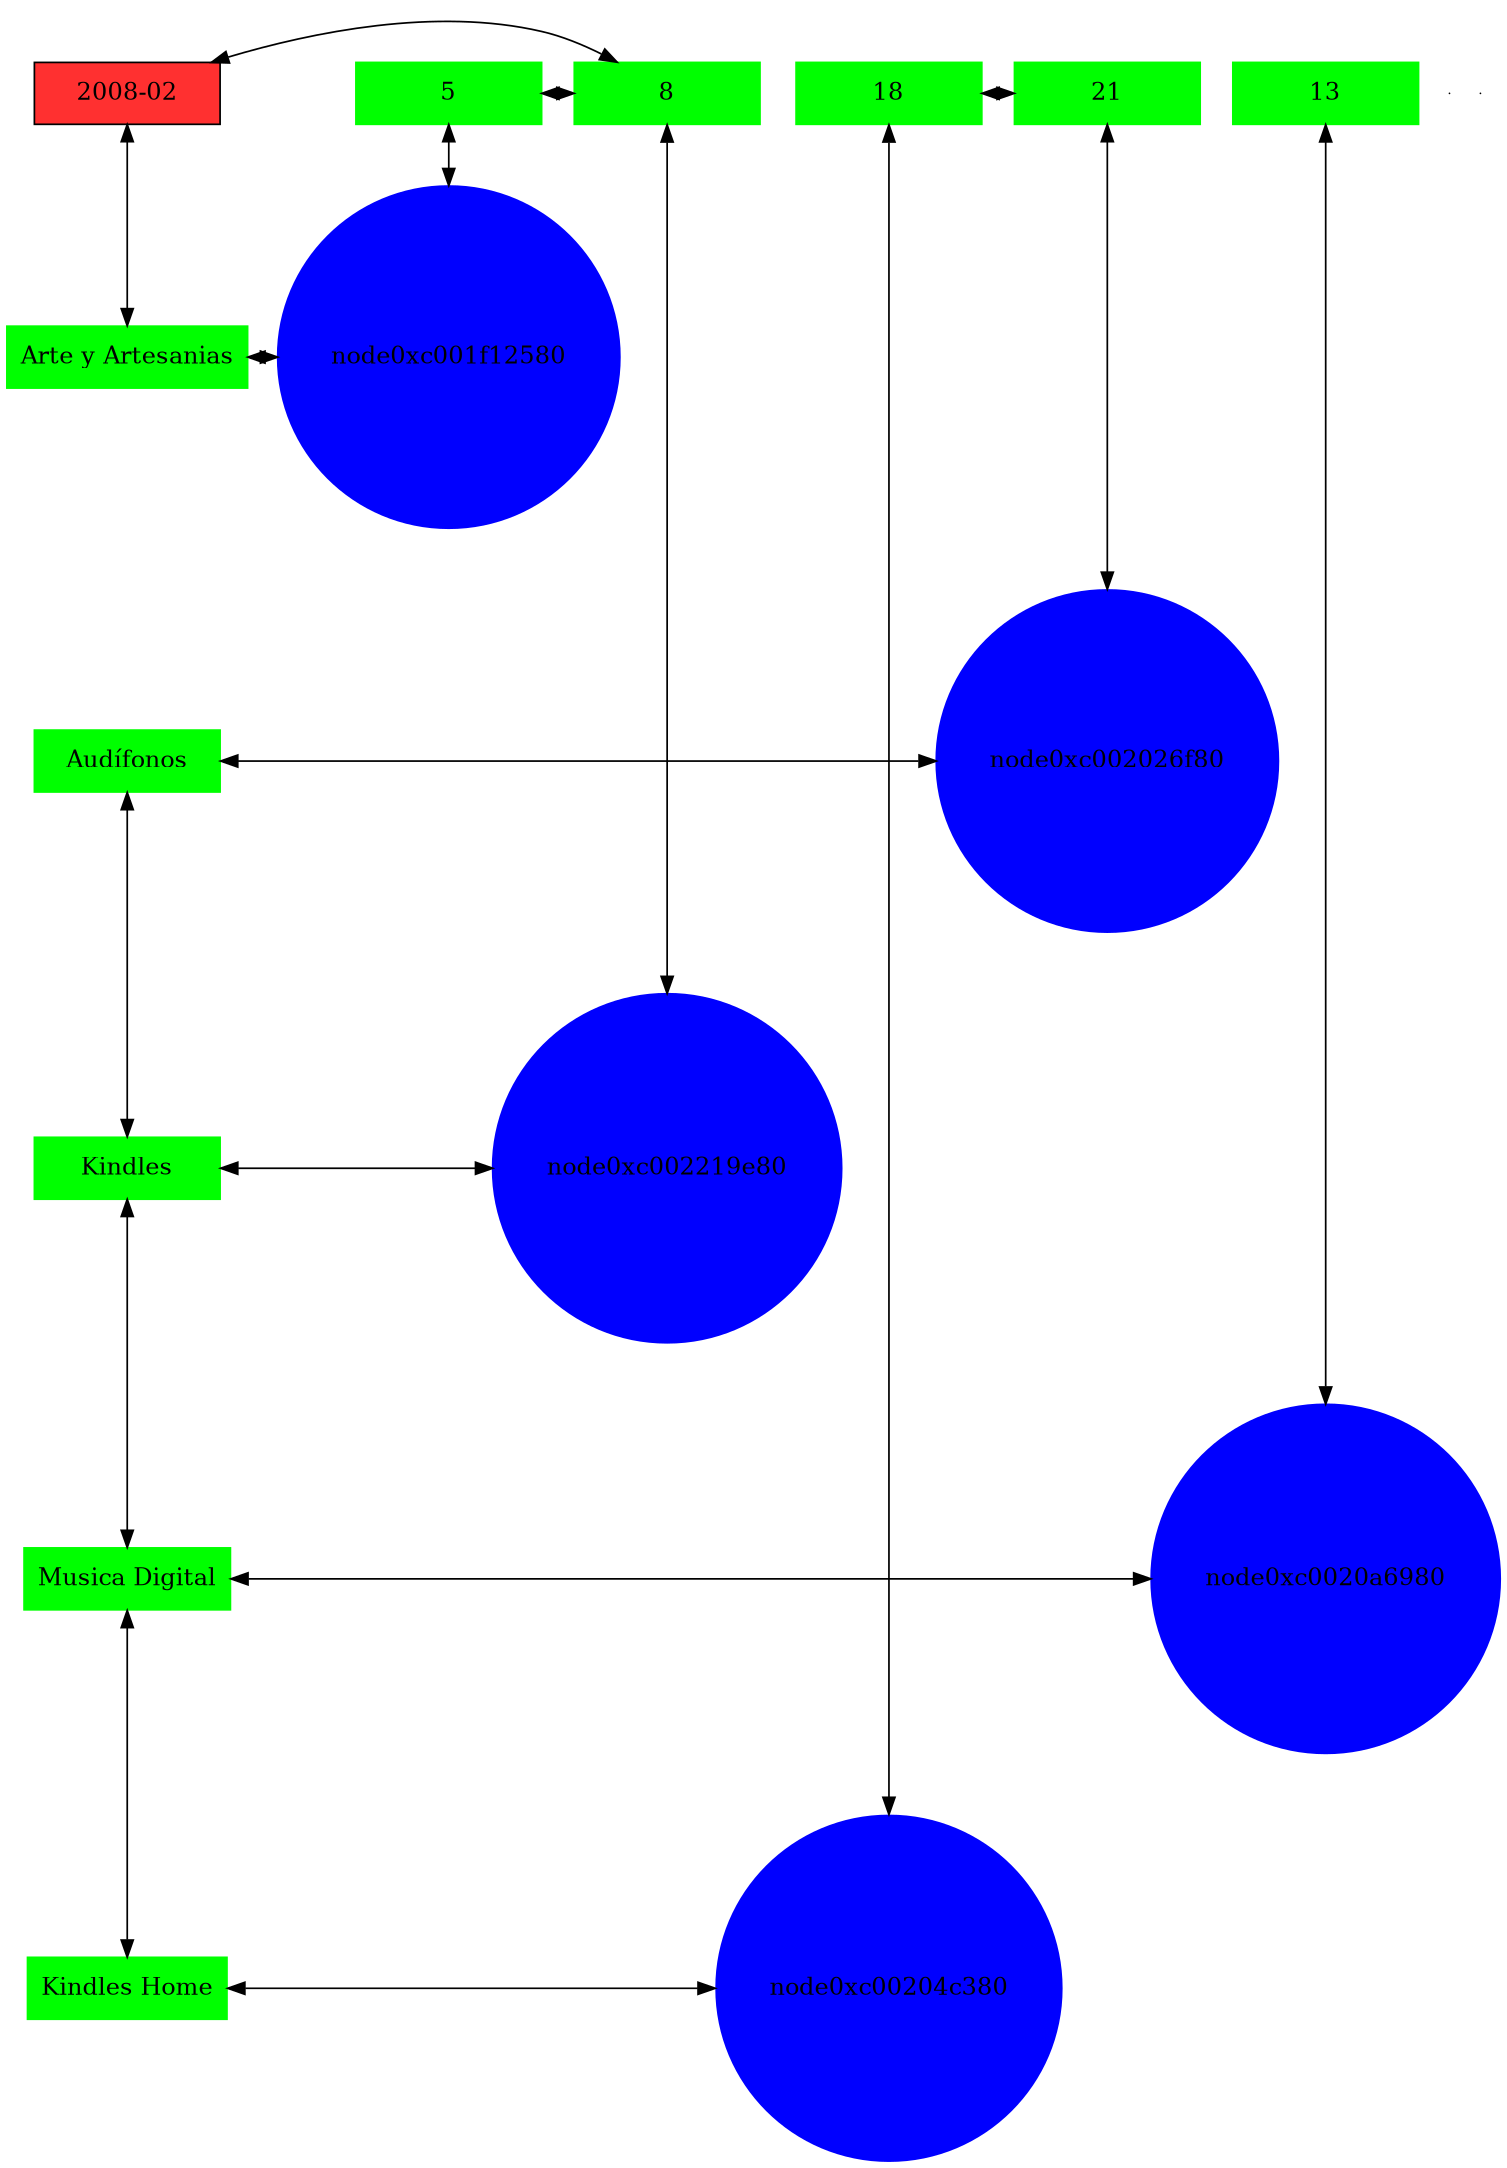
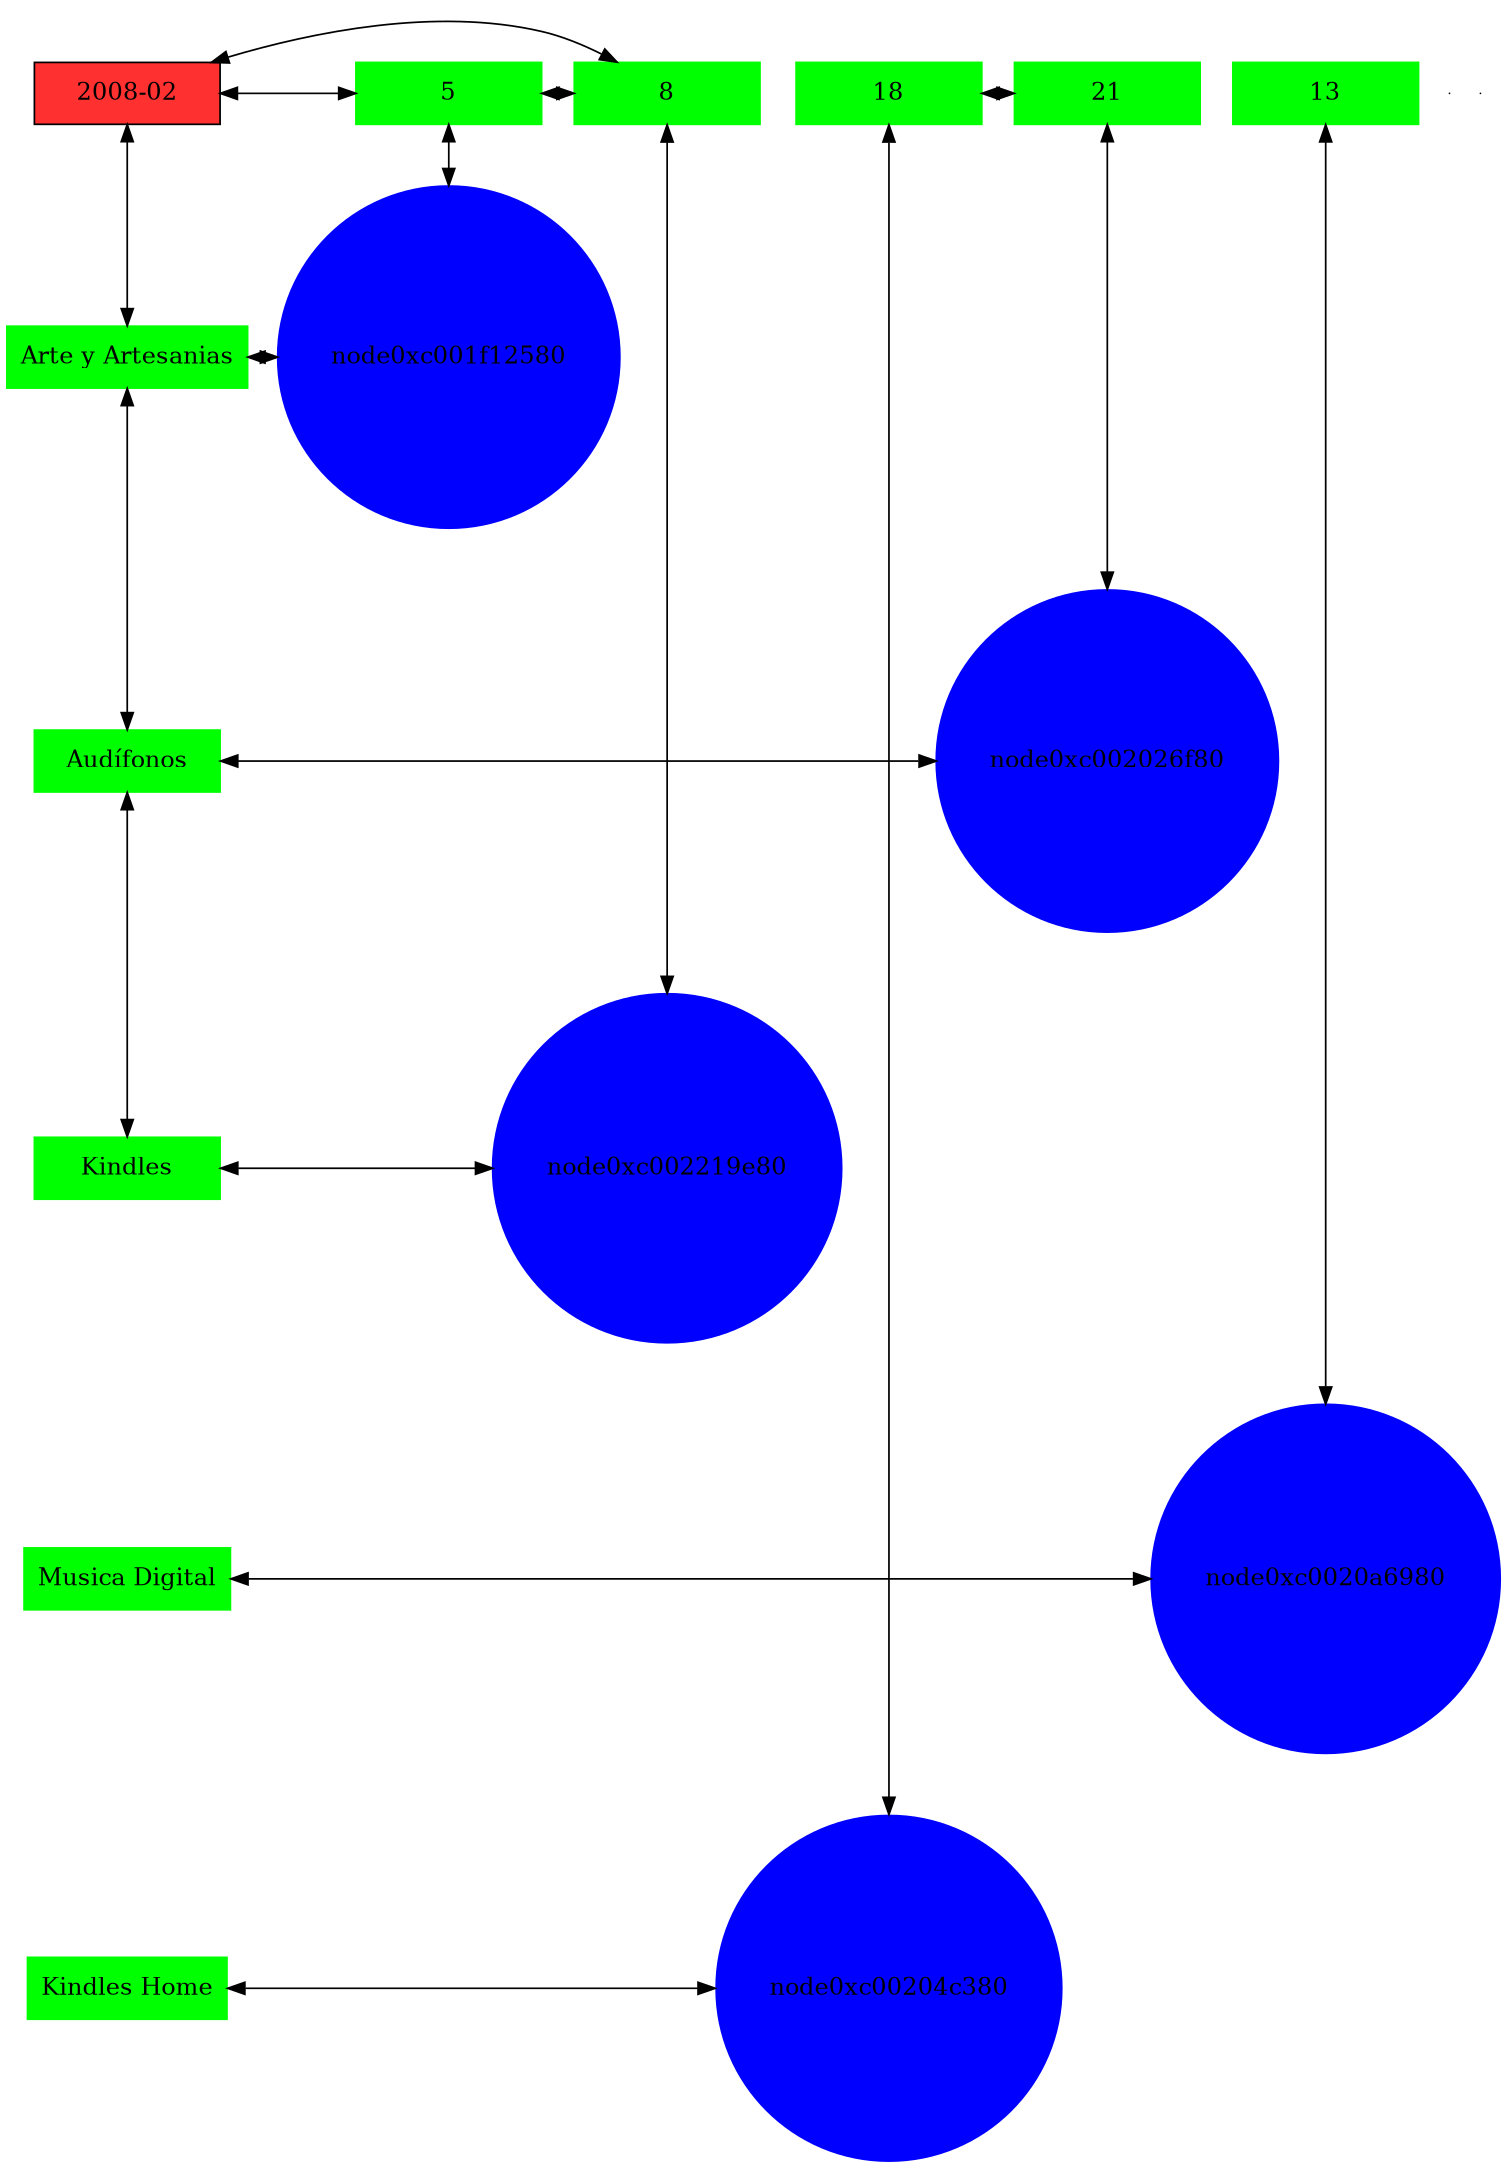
edge "2008-02" -- "5": added
edge "Arte y Artesanias" -- "Audífonos": added
edge "Kindles" -- "Musica Digital": removed
edge "Musica Digital" -- "Kindles Home": removed
